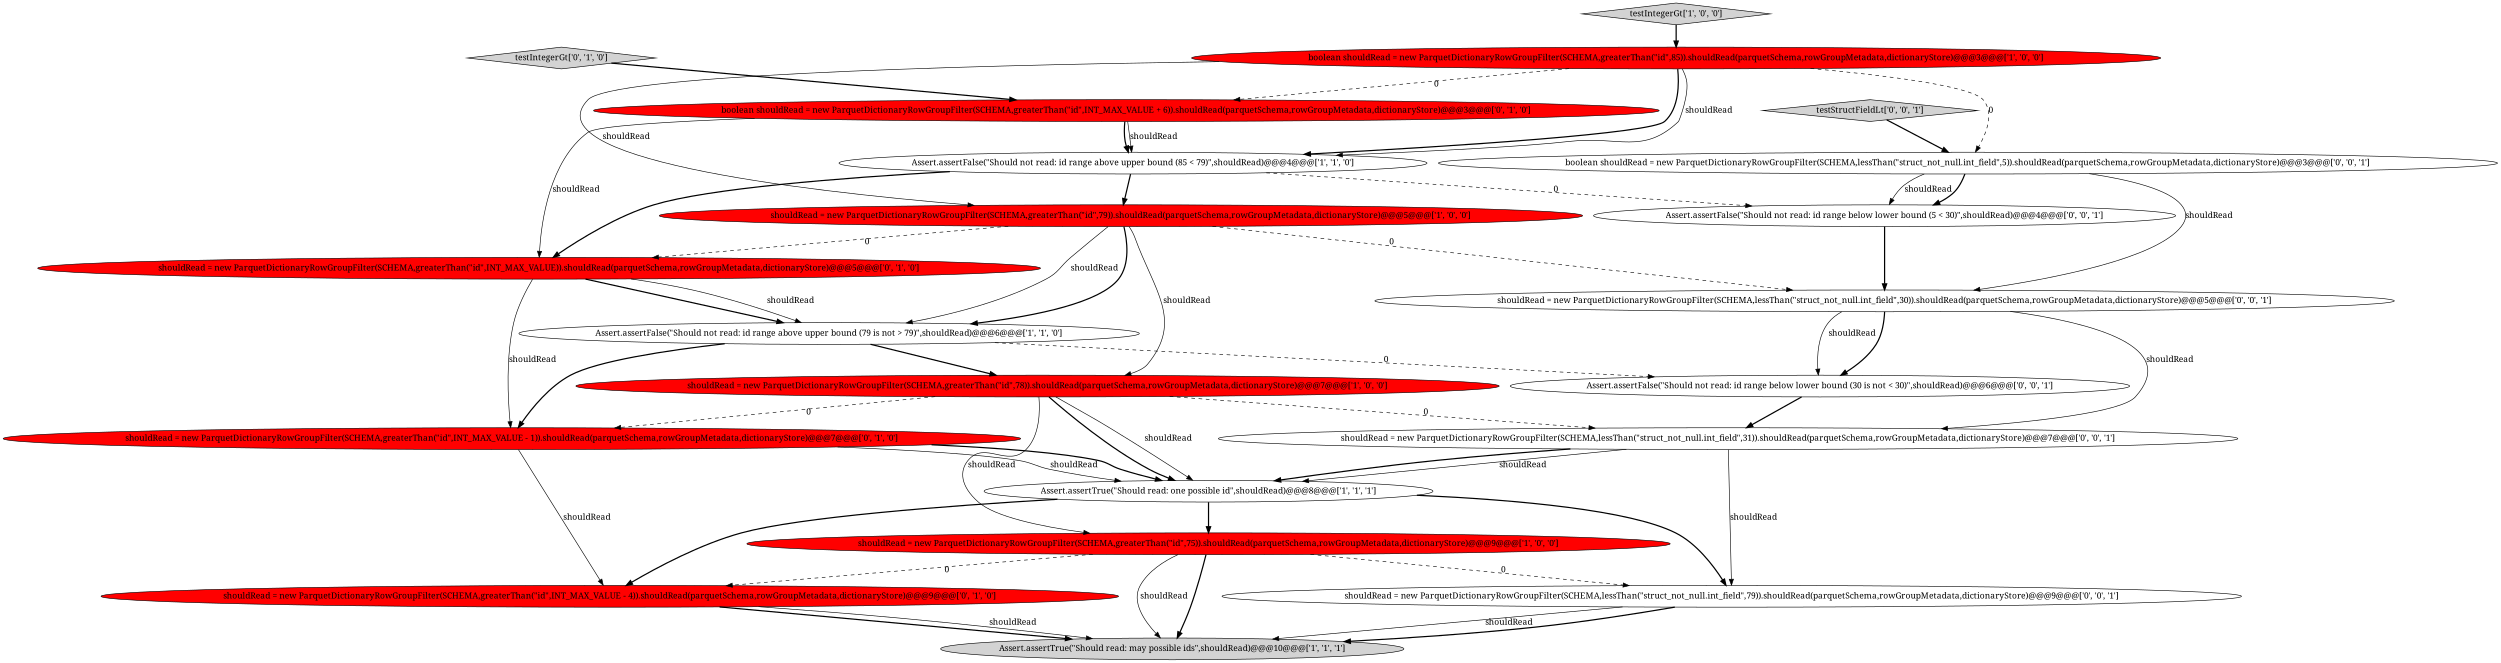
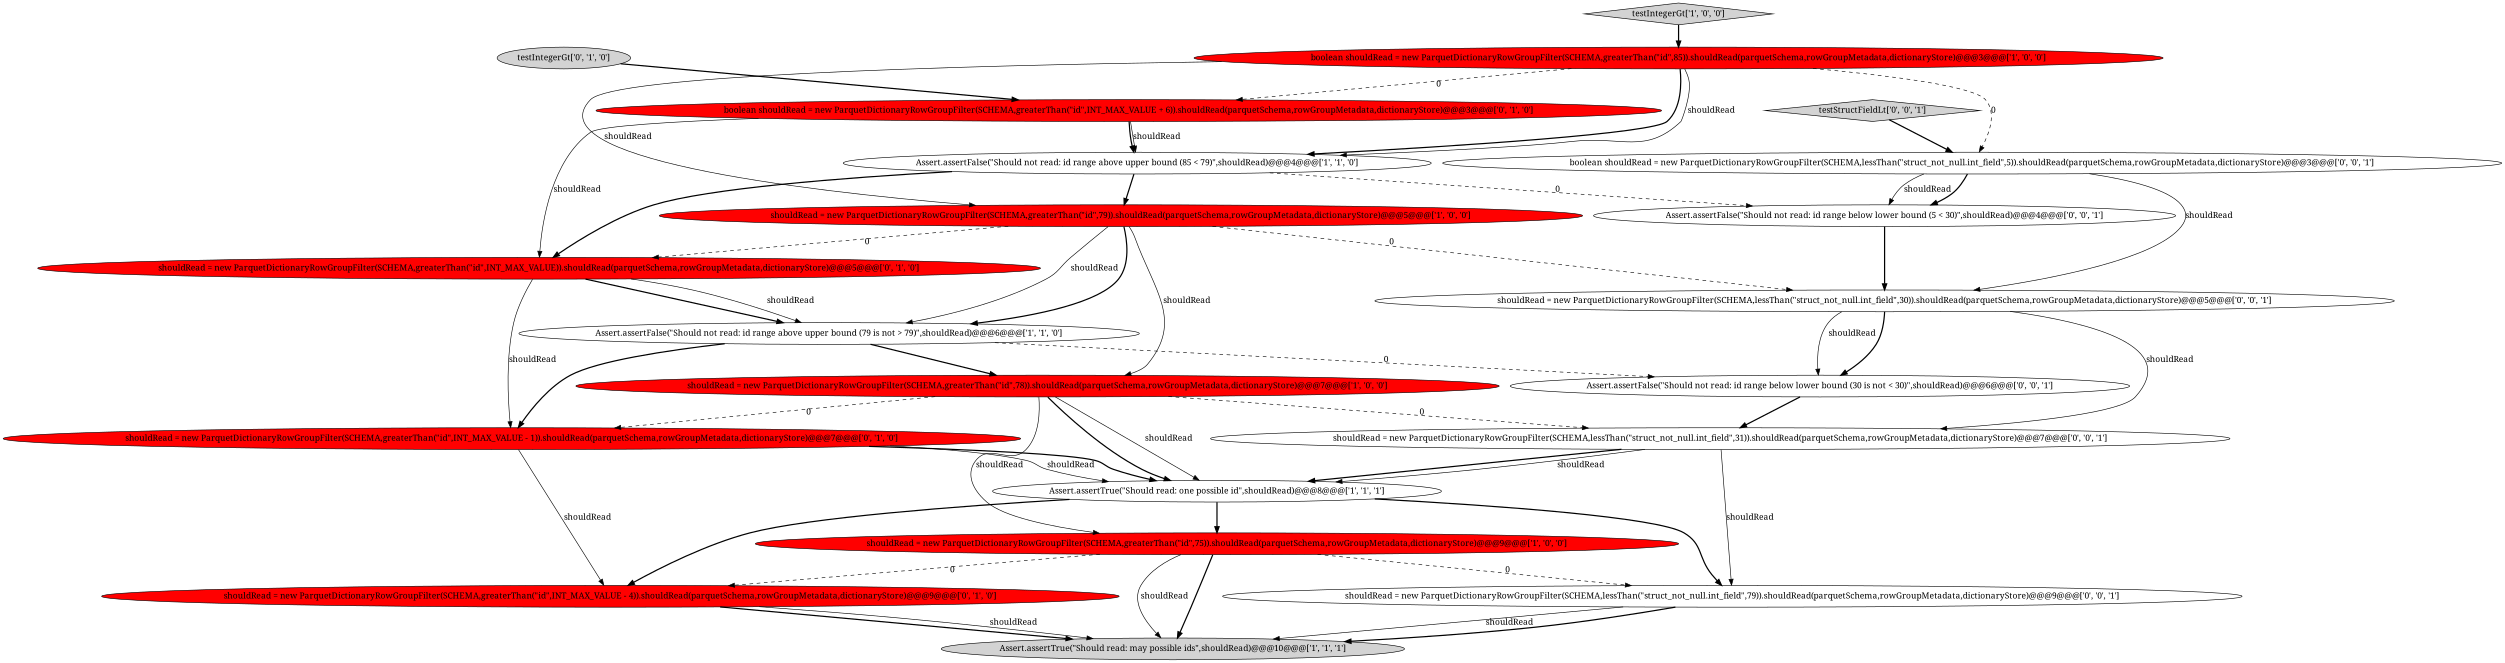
node "testIntegerGt['0', '1', '0']": shape diamond -> ellipse
